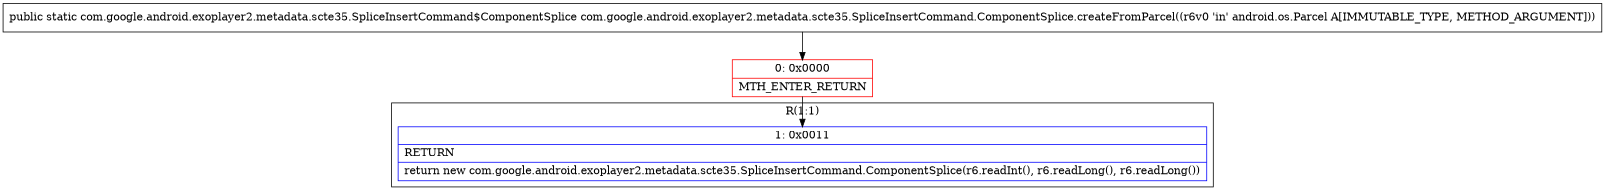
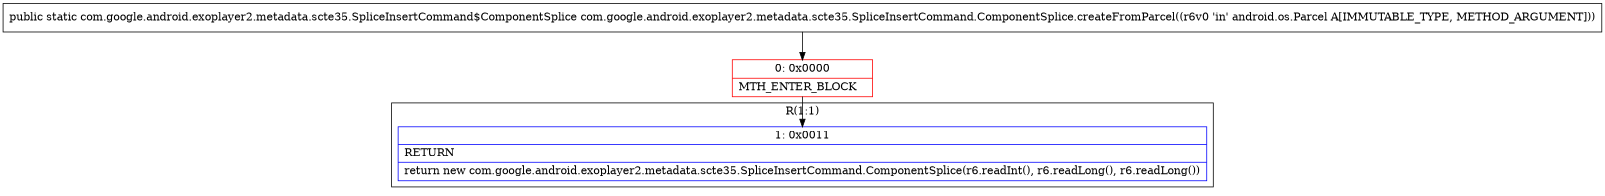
node "0: 0x0000": text "MTH_ENTER_RETURN" -> "MTH_ENTER_BLOCK"
